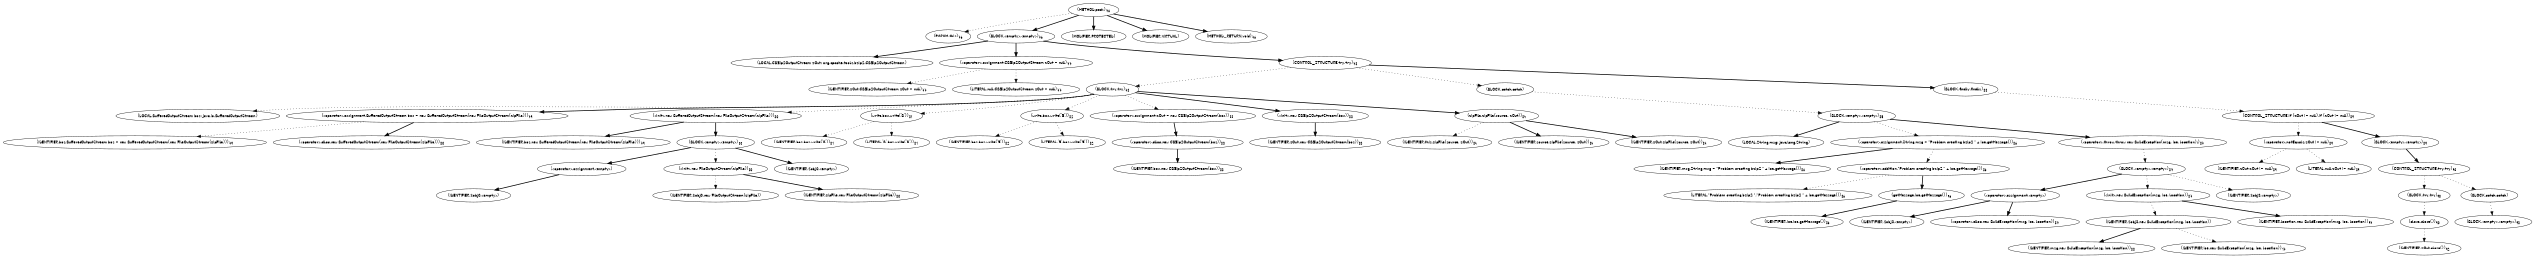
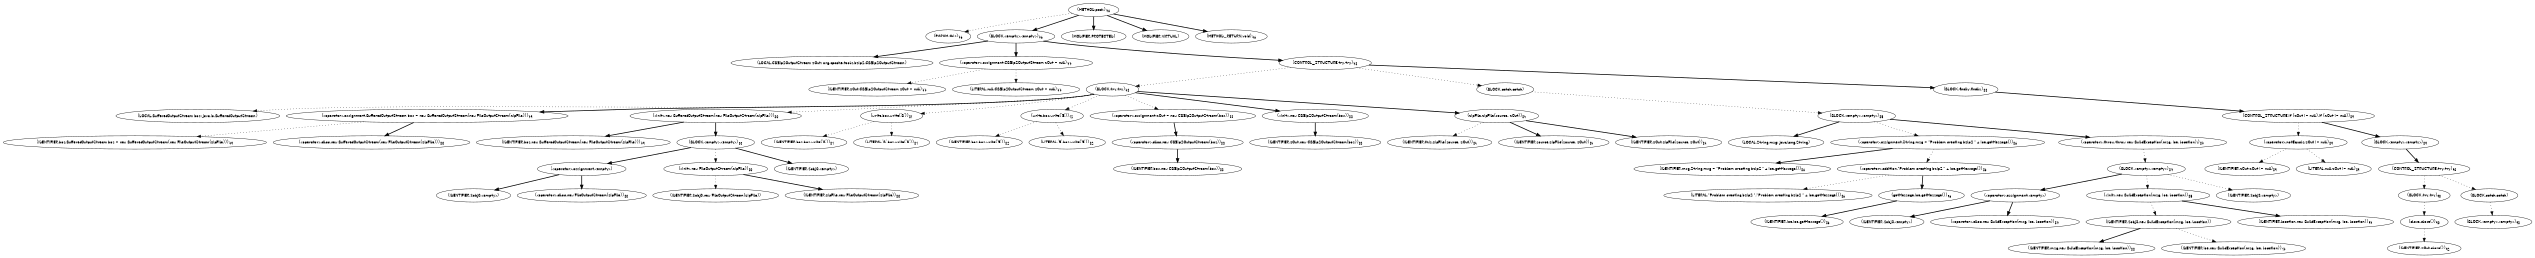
edge "(BLOCK,finally,finally)" -> "(CONTROL_STRUCTURE,if (zOut != null),if (zOut != null))": style dotted -> bold
node "(write,bos.write('Z'))": text "82" -> "12"
node "(<operator>.alloc,new FileOutputStream(zipFile))": added
node "(<init>,new BuildException(msg, ioe, location))": text "87" -> "85"
